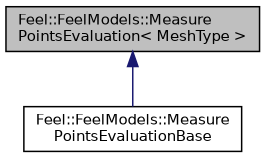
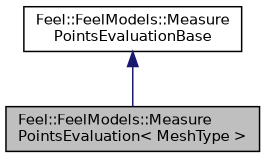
edge "Feel::FeelModels::Measure PointsEvaluationBase" -> "Feel::FeelModels::Measure PointsEvaluation< MeshType >": reversed
